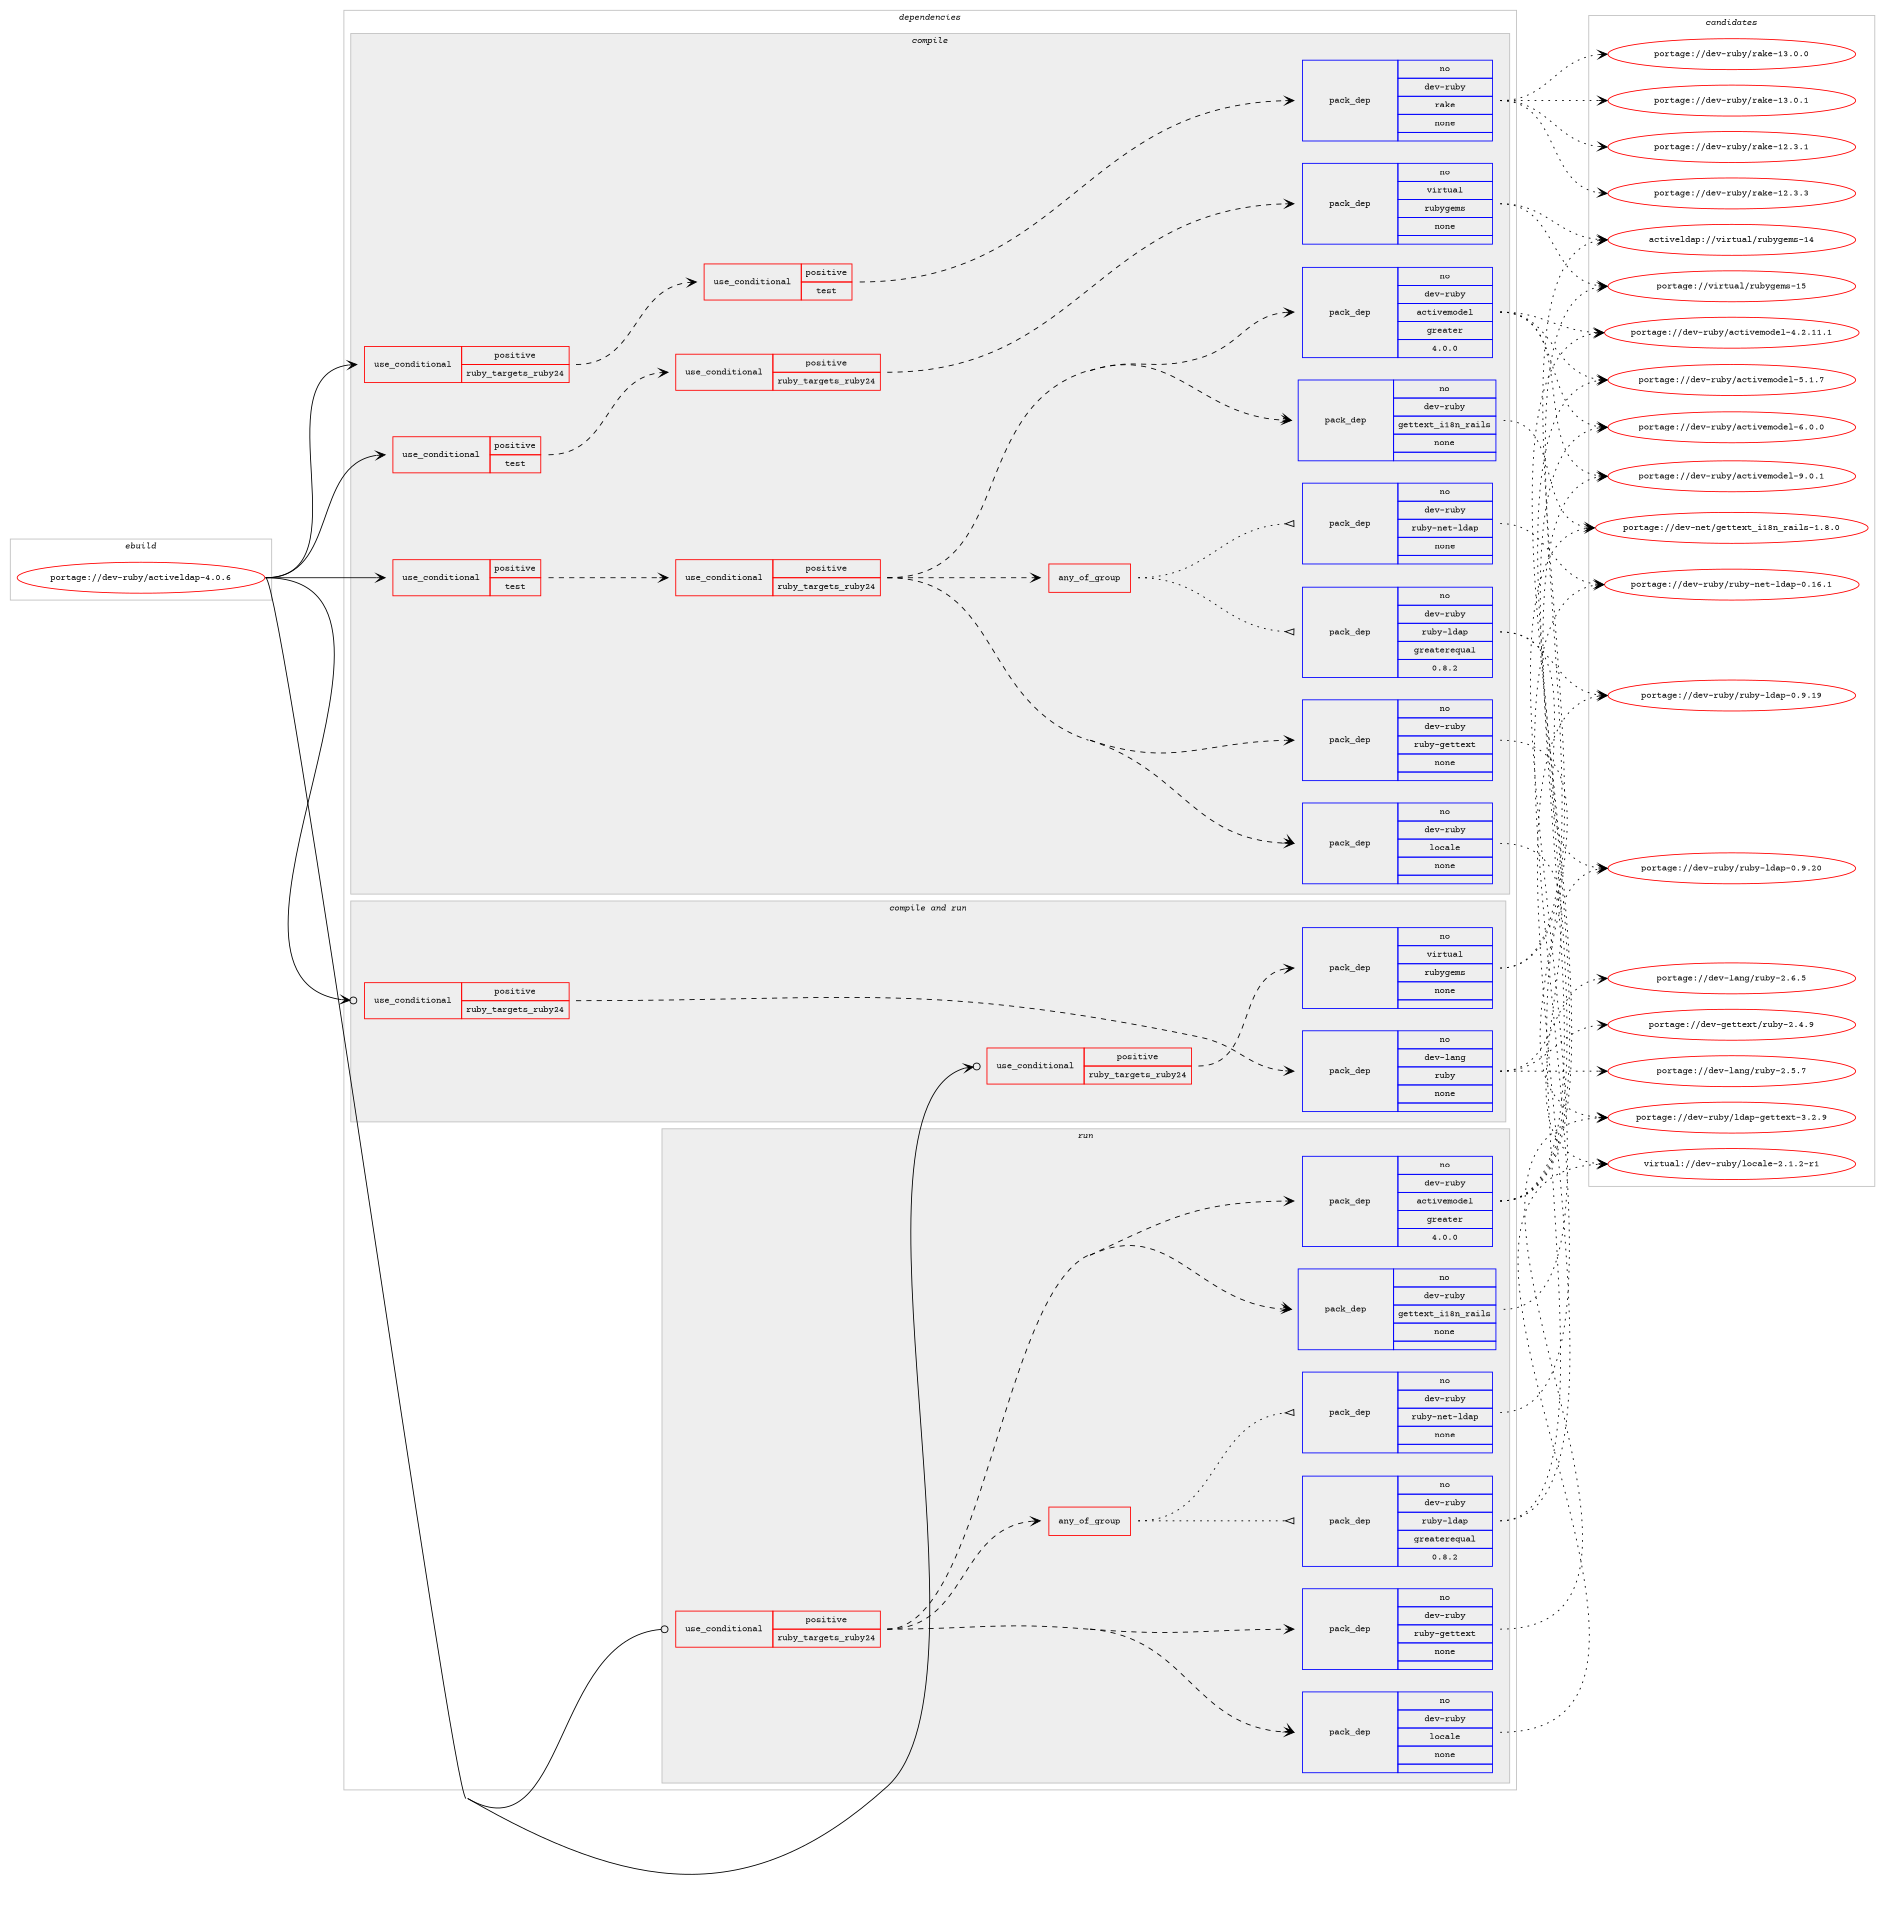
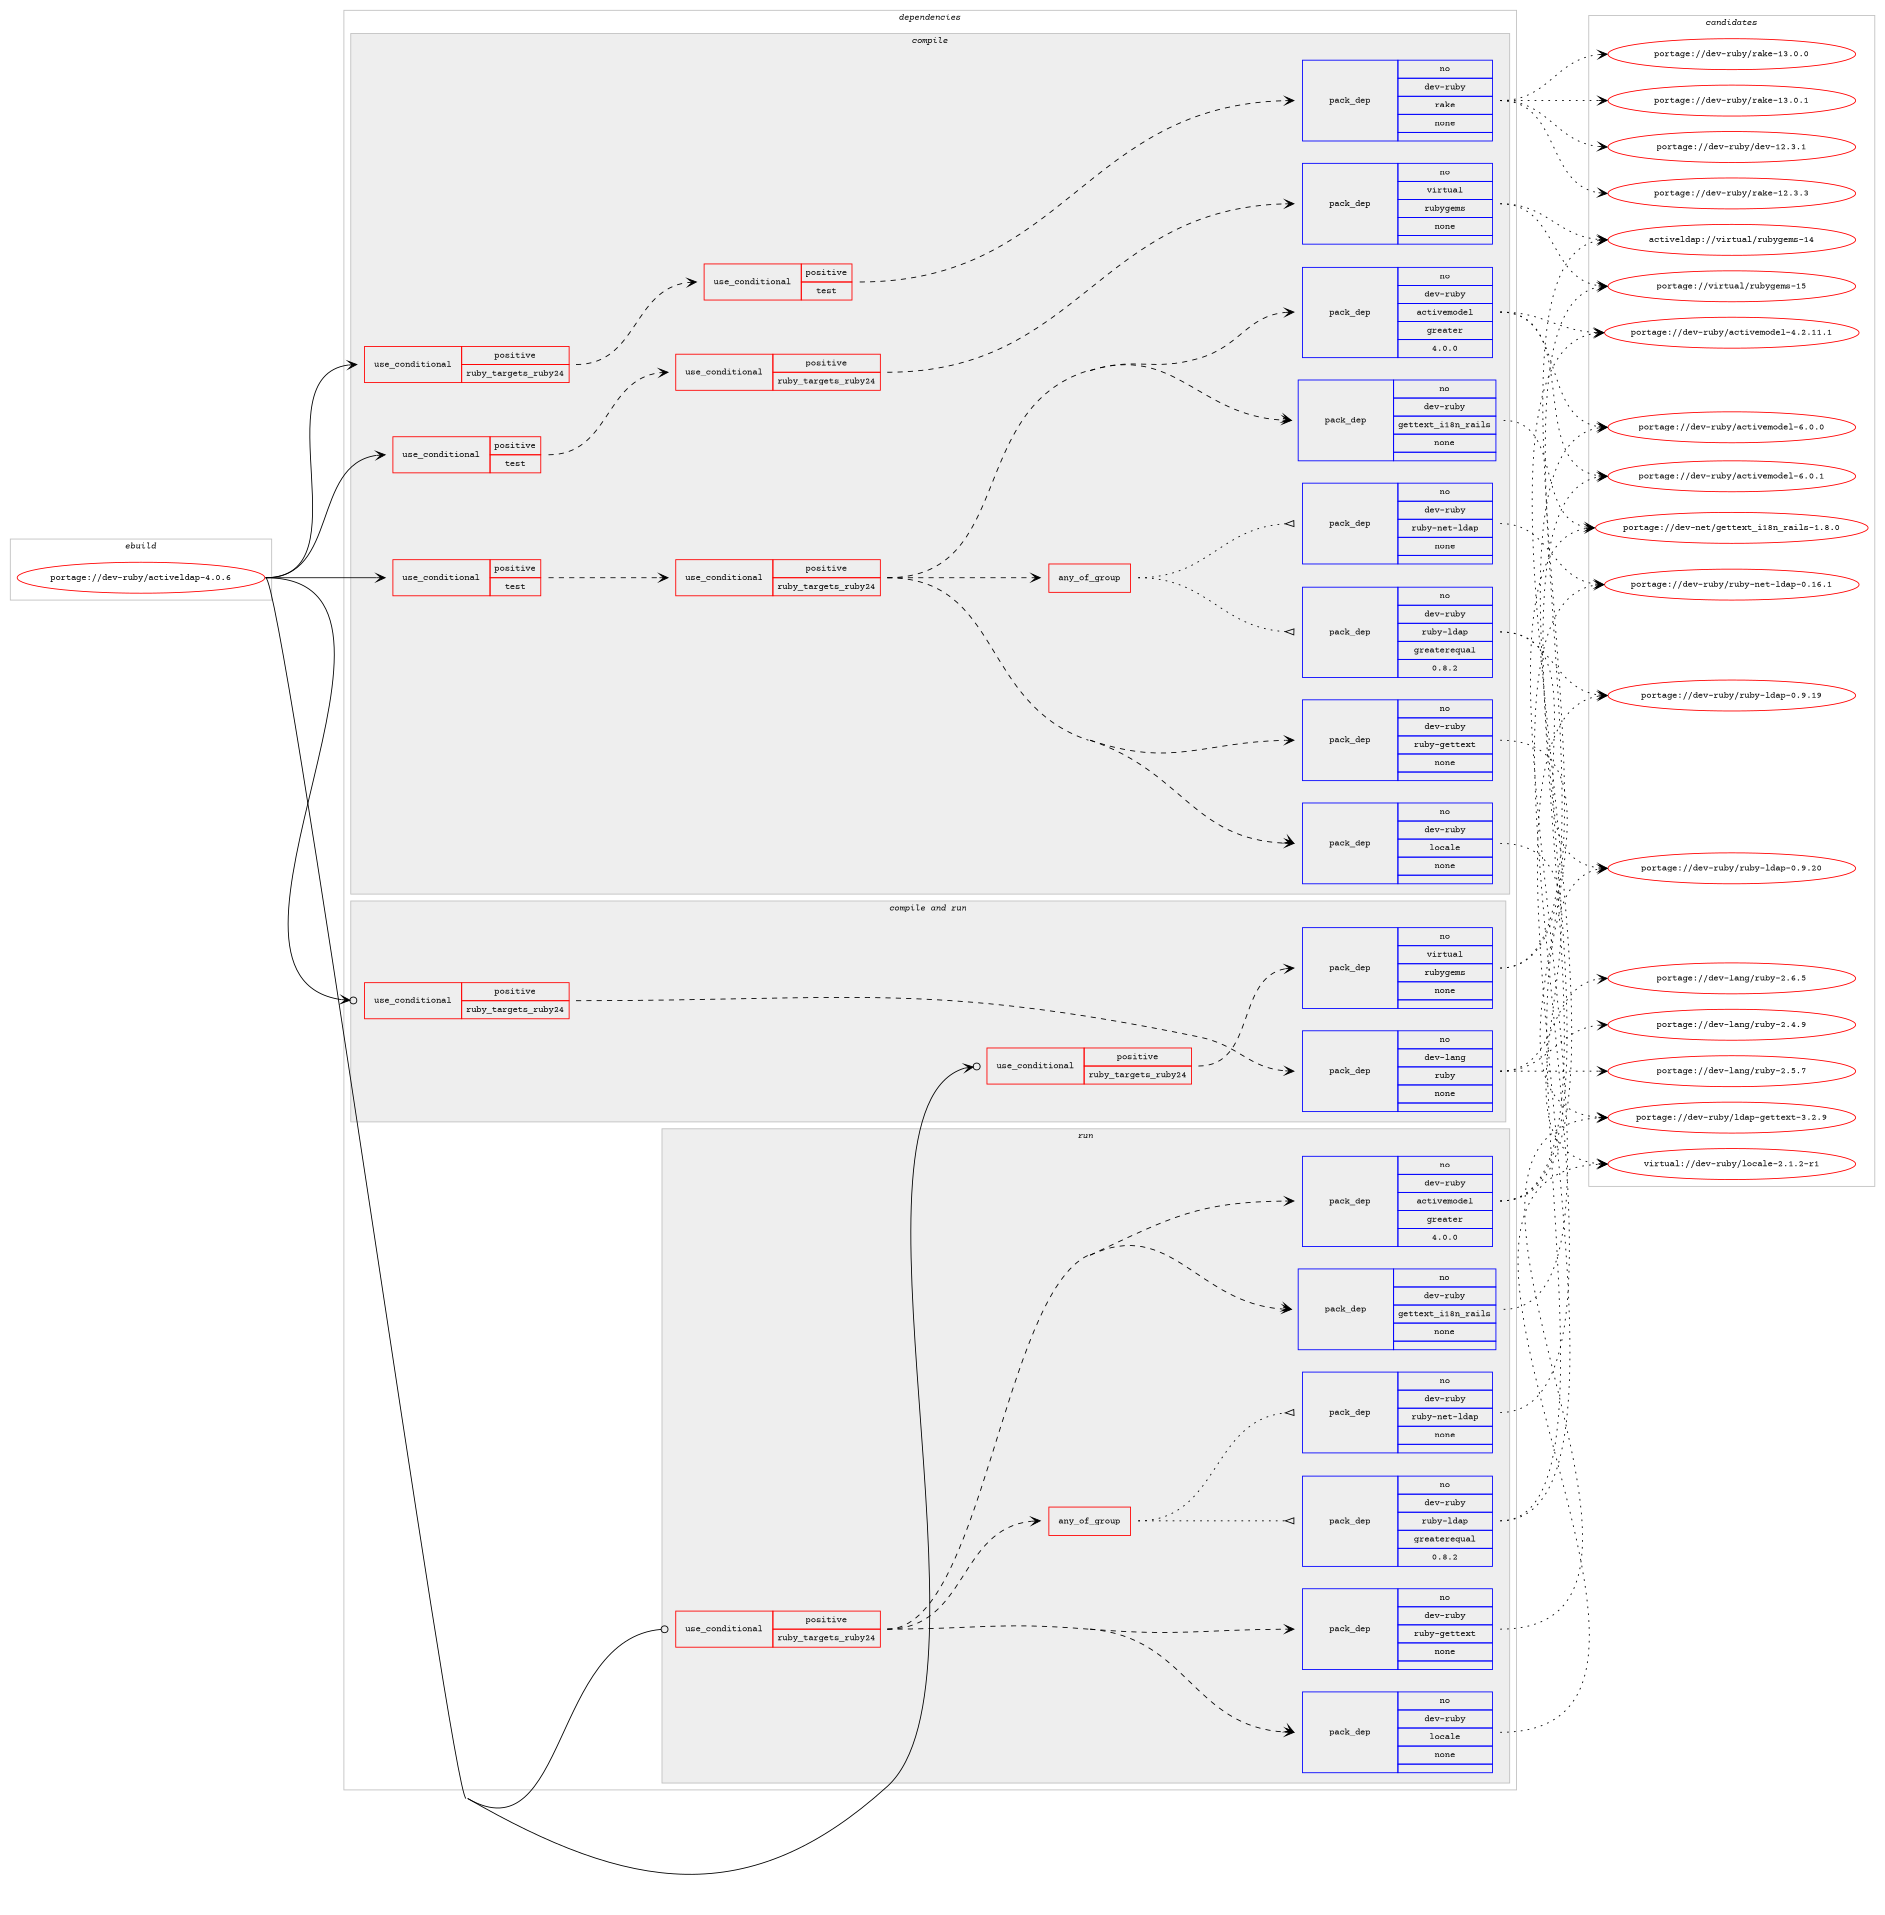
node "portage://dev-ruby/rake-12.3.1": label "portage://dev-ruby/rake-12.3.1" -> "portage://dev-ruby/dev-12.3.1"
node "portage://dev-ruby/activemodel-5.1.7": removed
node "portage://dev-ruby/activemodel-9.0.1": label "portage://dev-ruby/activemodel-9.0.1" -> "portage://dev-ruby/activemodel-6.0.1"
node "portage://dev-gettext/ruby-2.4.9": label "portage://dev-gettext/ruby-2.4.9" -> "portage://dev-lang/ruby-2.4.9"
